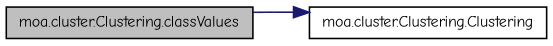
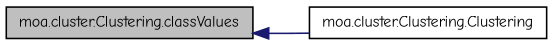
edge "moa.cluster.Clustering.classValues" -> "moa.cluster.Clustering.Clustering": reversed
